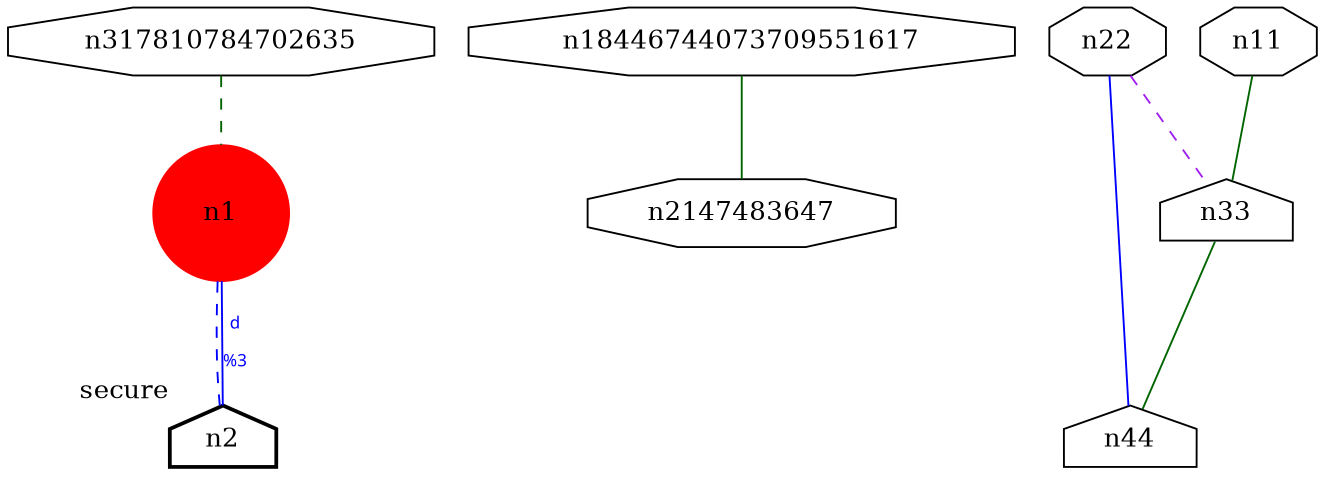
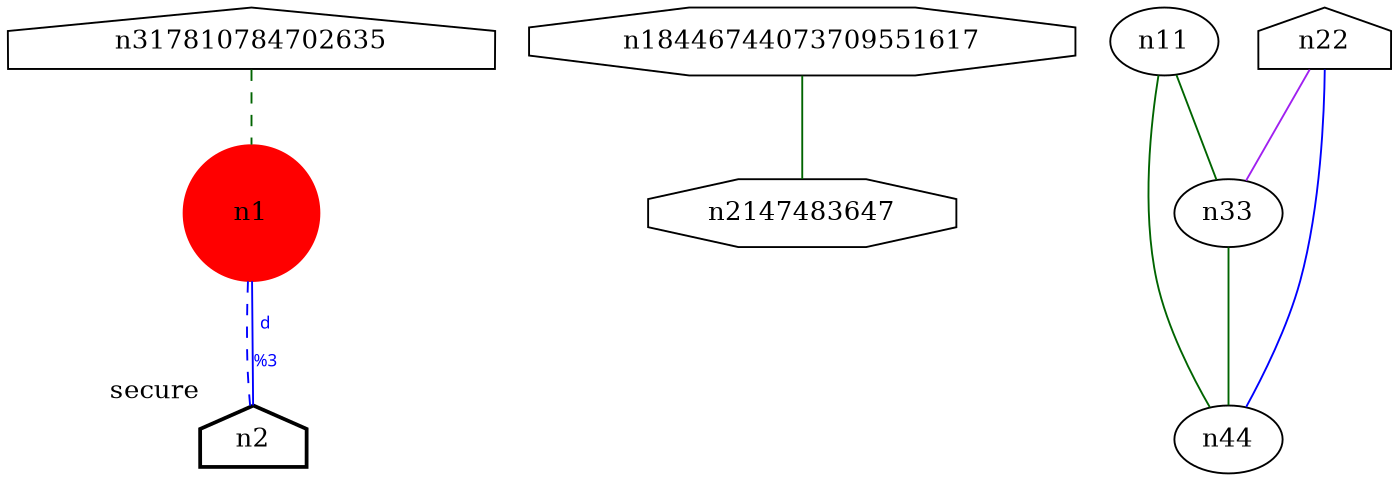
node "n317810784702635": shape octagon -> house
node "n22": shape octagon -> house
node "n11": shape octagon -> ellipse
edge "n22" -- "n33": style dashed -> solid
node "n33": shape house -> ellipse
edge "n11" -- "n44": added
node "n44": shape house -> ellipse
